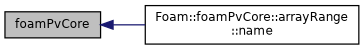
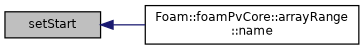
node "foamPvCore": label "foamPvCore" -> "setStart"
